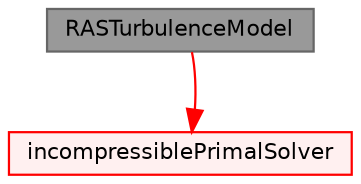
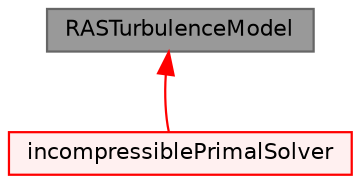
edge "RASTurbulenceModel" -> "incompressiblePrimalSolver": reversed
